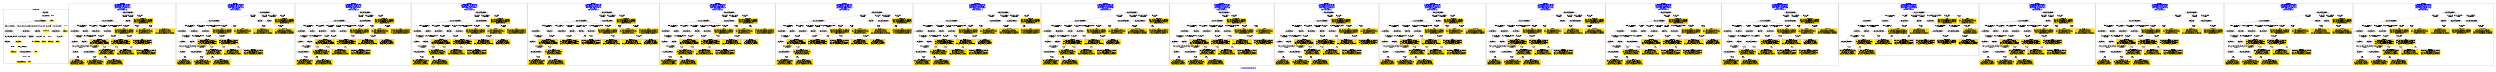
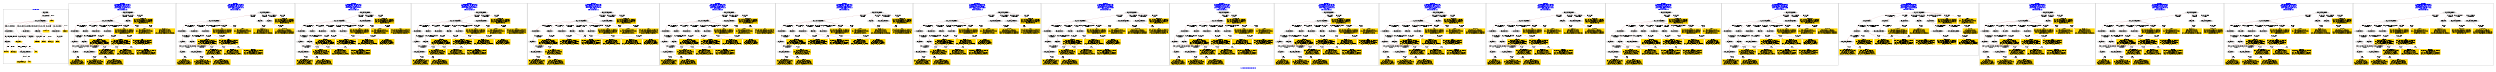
edge "E35_Title1" -> "title": now "E39_Actor1" -> "title"
node "technique": added
node "imageUrl_uri": label "imageUrl_uri" -> "technique_uri"
